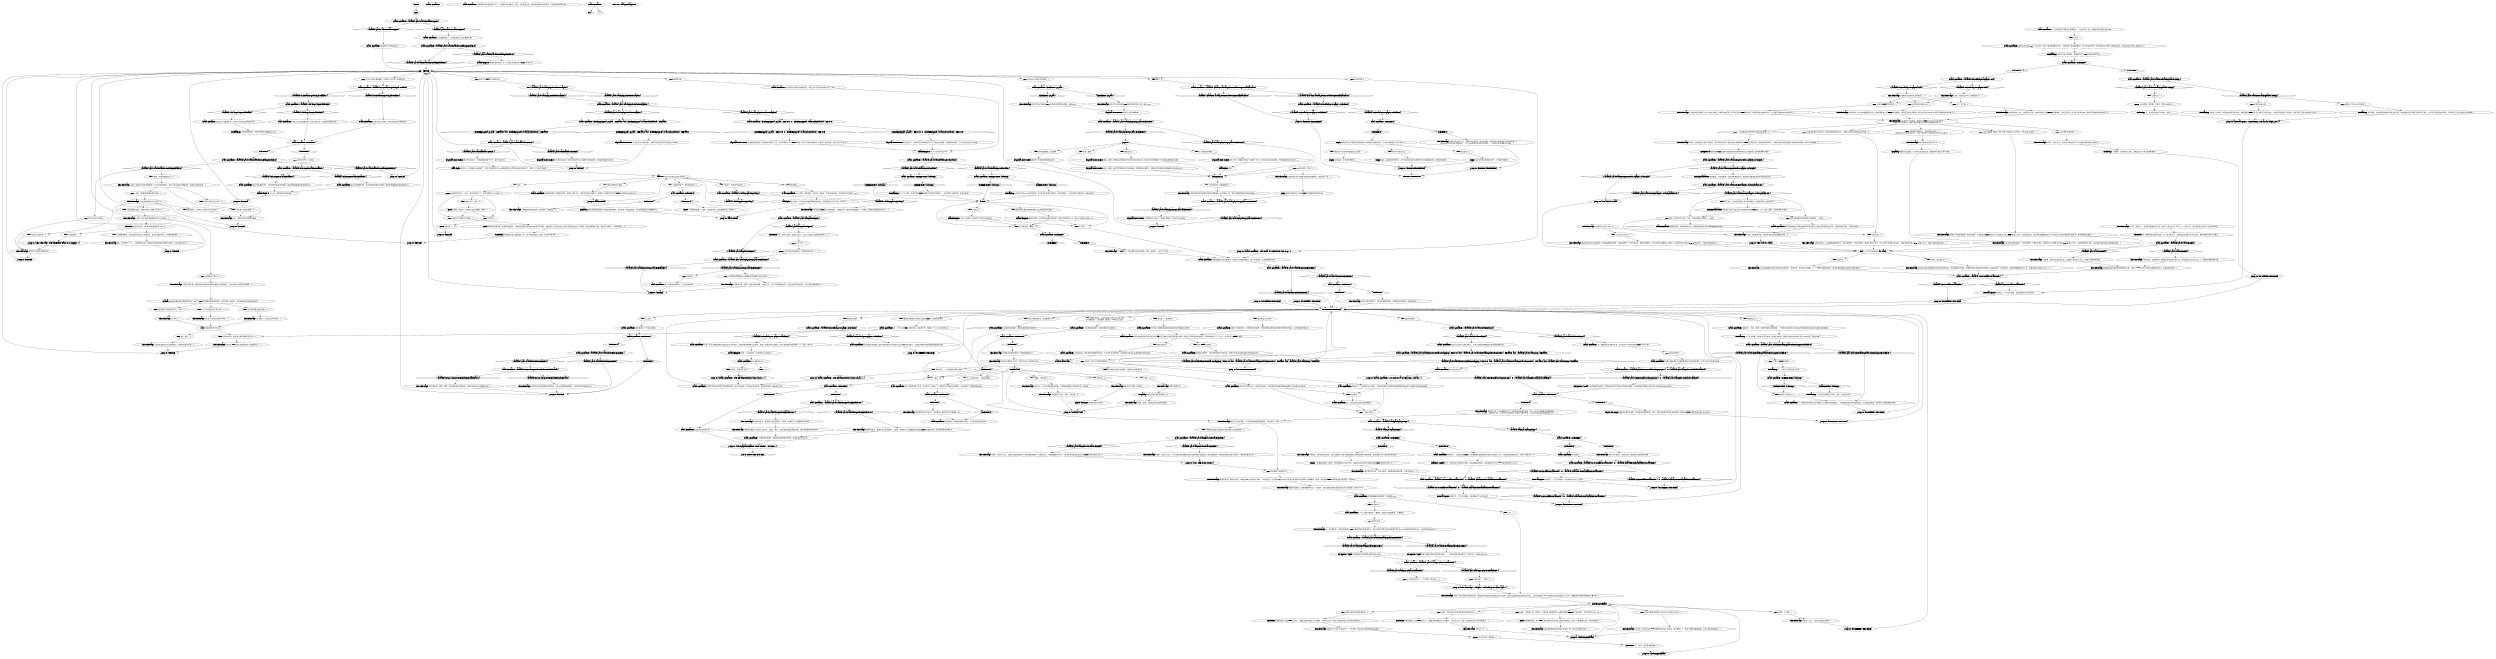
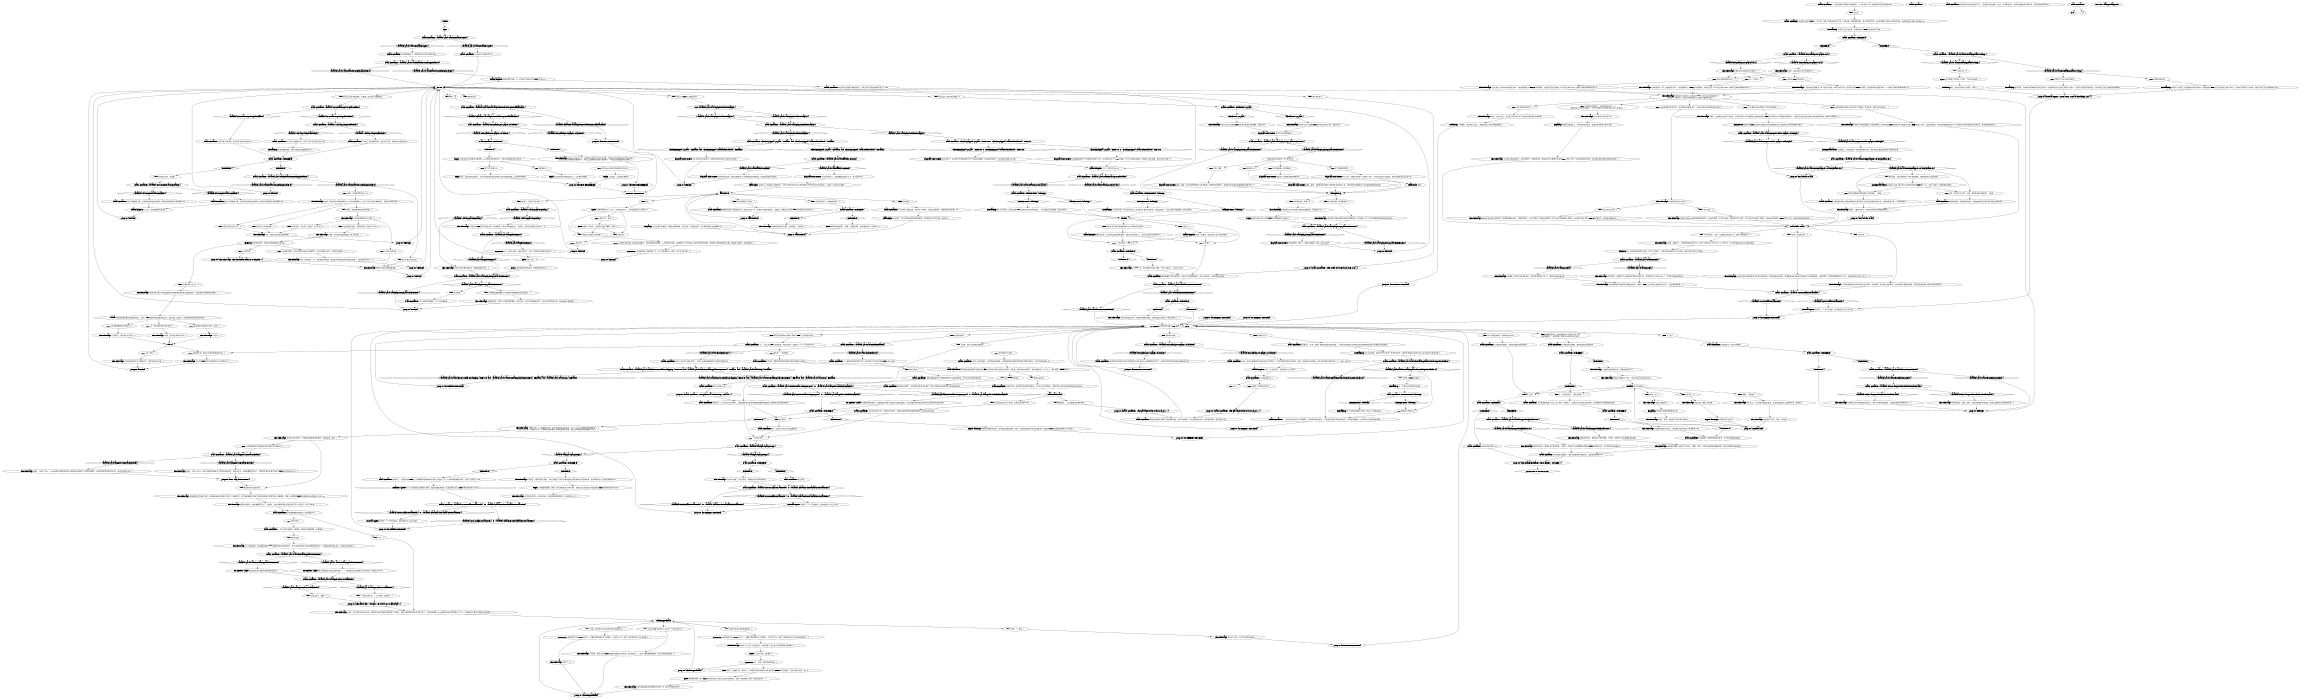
node "TRASH": label "TRASH" -> "JUMP"
edge "You: 用钥匙开锁。" -> "Trash Container: 这把锁已经屈服于娴熟的技艺。现在已经可以轻松地掀开盖子了……": now "Inland Empire: 里面有某种东西。不一定与眼下的案件有关——但毕竟……" -> "Trash Container: 这把锁已经屈服于娴熟的技艺。现在已经可以轻松地掀开盖子了……"
node "You: “一定是因为这玩意阻碍了我的办案风格。”": shape diamond -> ellipse
node "prycrow": label "prycrow" -> "你甚至还在这里贴着一张尸检记录表"
edge "You: “*或者*怎样，警督？”" -> "lets_open_up": reversed
edge "You: “这玩意有股不祥的气息。也许我*有必要*失去它，才能让血流成河的惨剧拉开序幕？”" -> "You: “我不知道。”": now "You: “这玩意有股不祥的气息。也许我*有必要*失去它，才能让血流成河的惨剧拉开序幕？”" -> "Kim Kitsuragi: “你*胡言乱语*什么呢？”"
node "failure_天底下可没有仅此而已的东西": label "failure_天底下可没有仅此而已的东西" -> "failure_hub"
node "Trash Container: 明智的选择。湿漉漉的纸盒与一些食物的残渣正搔首弄姿地迎接你的归来。": shape diamond -> ellipse
edge "Kim Kitsuragi: “同意。我们应该请遥视者部门派人来支援。”" -> "You: “遥视者部门是什么？”": now "Rhetoric: 他是在挖苦你。*不要*问他遥视者部门是什么。" -> "You: “遥视者部门是什么？”"
edge "You: 好吧，似乎是个好主意。当然，我得先搞定垃圾的事。（接受）" -> "Kim Kitsuragi: “警官，”警督补充道，“你得严肃对待这些敏感的信息。”": now "Trash Container: 明智的选择。湿漉漉的纸盒与一些食物的残渣正搔首弄姿地迎接你的归来。" -> "Kim Kitsuragi: “警官，”警督补充道，“你得严肃对待这些敏感的信息。”"
node "You: “这可不好说，兄弟。你好像是在给我下令。而我可不接受命令。”": added
node "Cuno: “奇了怪了。”": shape ellipse -> diamond
node "end 一件土气的长袖衬衫 for trash": label "end 一件土气的长袖衬衫 for trash" -> "end hub for trash"
node "Kim Kitsuragi: “我们去找经理拿钥匙吧，这显然是撬不开的。”": added
node "IN THERE MAIN HUB": label "IN THERE MAIN HUB" -> "IN THERE 如果这些内容落入RCM的敌人手中 HUB"
node "rvd_问他遥视者部门是什么": label "rvd_问他遥视者部门是什么" -> "rvd_rvd"
node "Trash Container: 当你爬进垃圾箱时，腐烂的食物味道扑面而来。": shape diamond -> ellipse
node "Untitled hub": label "Untitled hub" -> "Untitled 脏兮兮的破布"
edge "Trash Container: 哇，一把止战者50口径箭扣炮，包在纸巾里，却露出了一半！闪闪发亮……" -> "Kim Kitsuragi: 警督从口袋中掏出一个写着*证物*的黑色塑料袋。“放进来吧，警官。”": now "Trash Container: 哇，一把止战者50口径箭扣炮，包在纸巾里，却露出了一半！闪闪发亮……" -> "You: 哪儿有？！我没看到。"
node "Reaction Speed: 对了！就在你闯入的那间公寓里。真是条微妙的线索。这必定能引出什么——只要这样追查下去……": shape ellipse -> diamond
edge "clothes_got_finale" -> "You: “该死，这提醒了我：得暗示一下坤诺有关破布的事……被这该死的FALN裤子给耽搁了。我们得再去问问，金。”": now "Cunoesse: “不，坤诺，应该是*黄皮佬*！”" -> "You: “该死，这提醒了我：得暗示一下坤诺有关破布的事……被这该死的FALN裤子给耽搁了。我们得再去问问，金。”"
